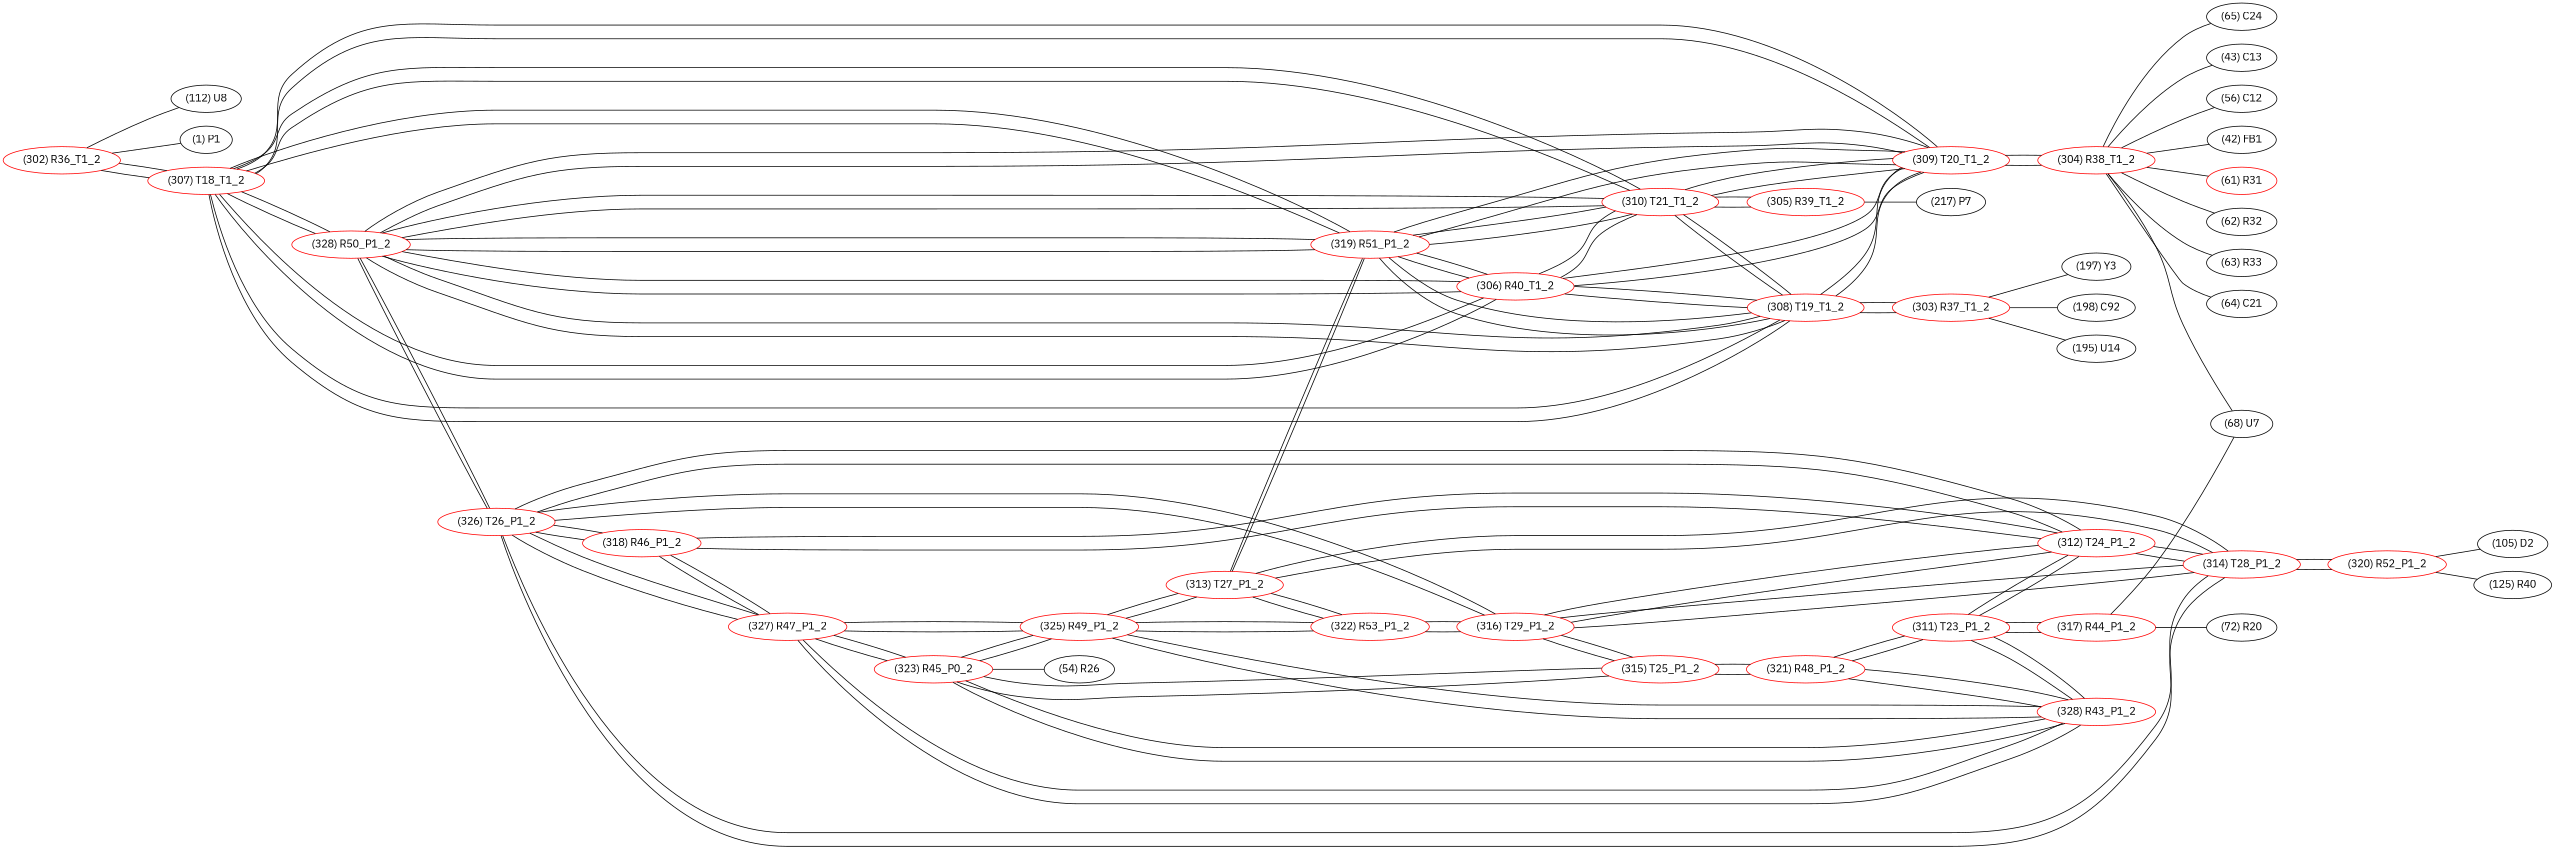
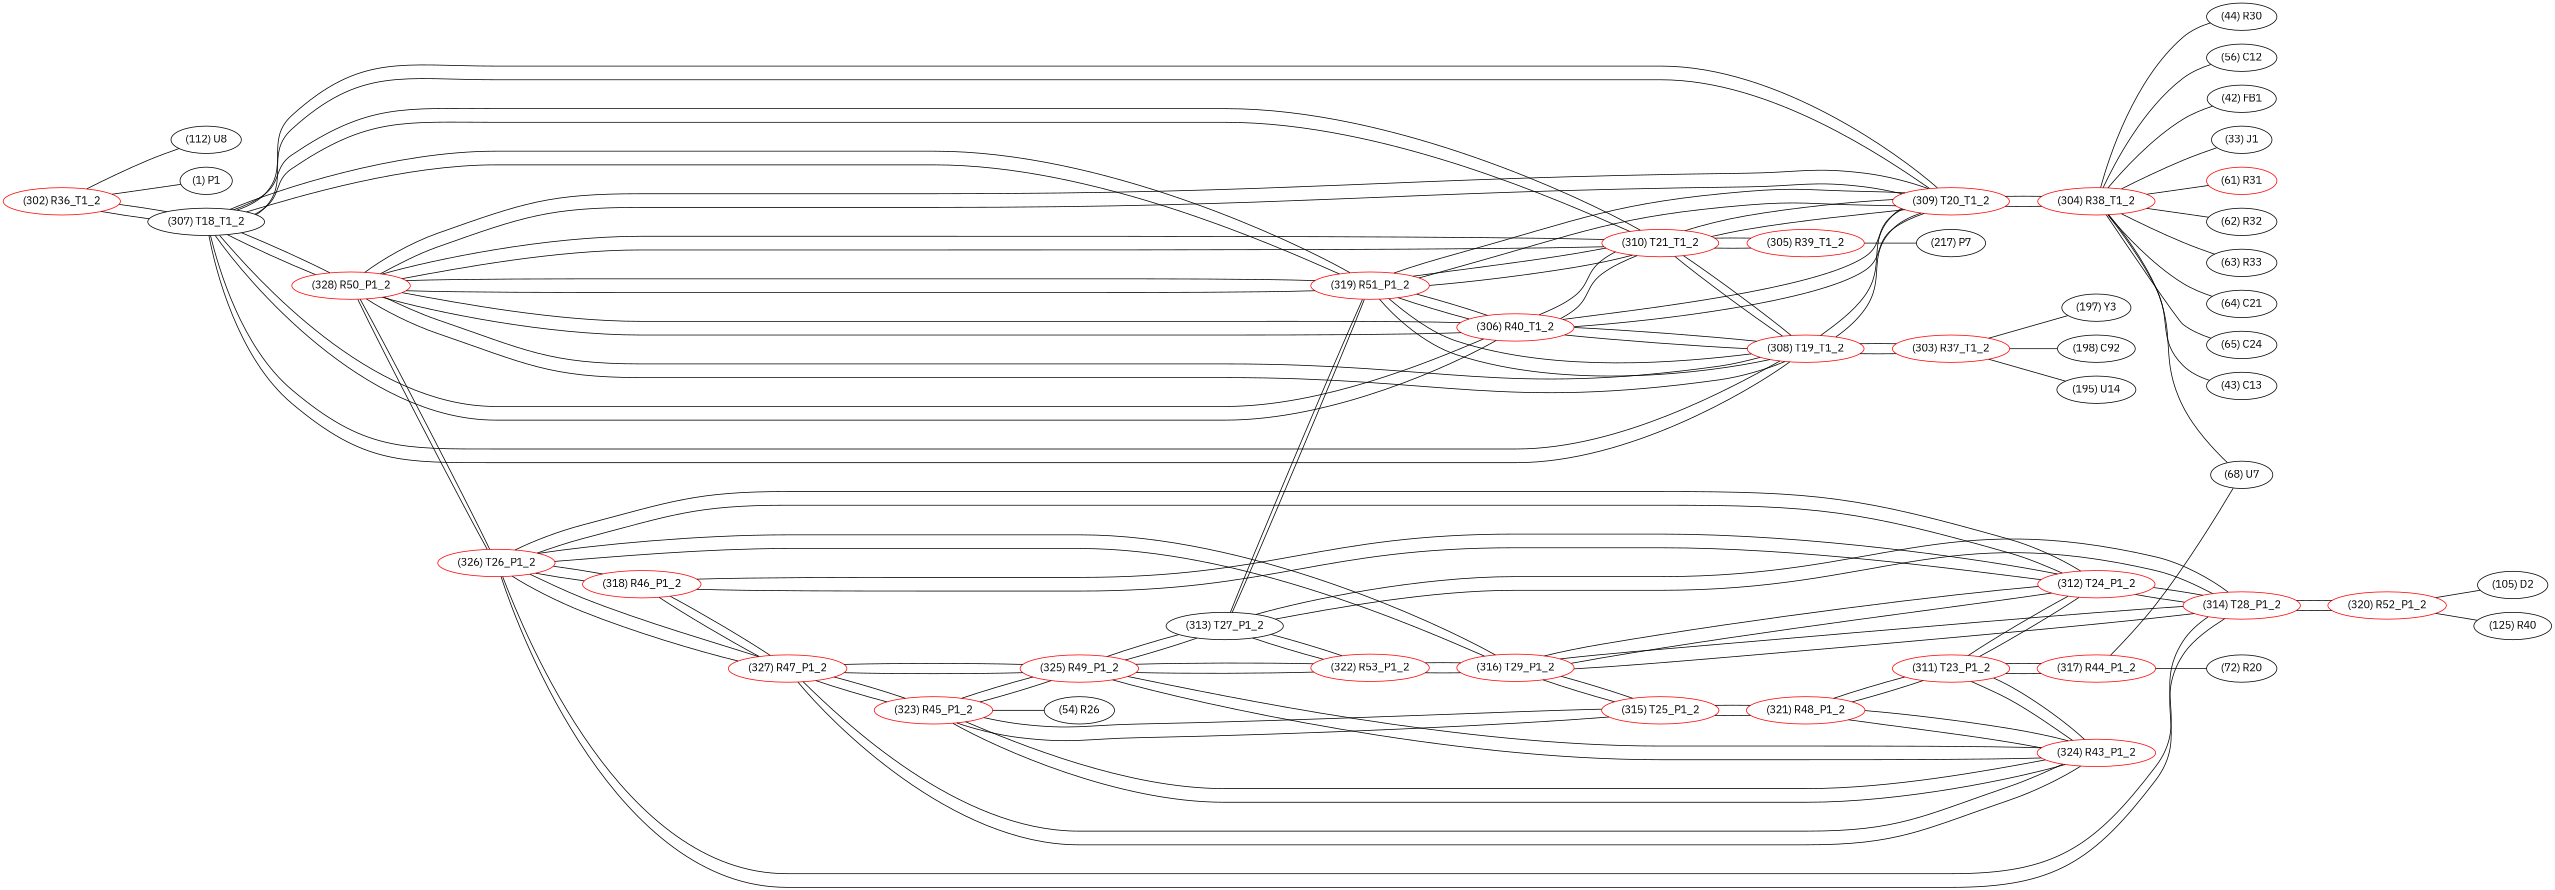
node "(44) R30": added
node "(33) J1": added
node "(307) T18_T1_2": color red -> black
node "(313) T27_P1_2": color red -> black
node "(323) R45_P0_2": label "(323) R45_P0_2" -> "(323) R45_P1_2"
node "(328) R43_P1_2": label "(328) R43_P1_2" -> "(324) R43_P1_2"
